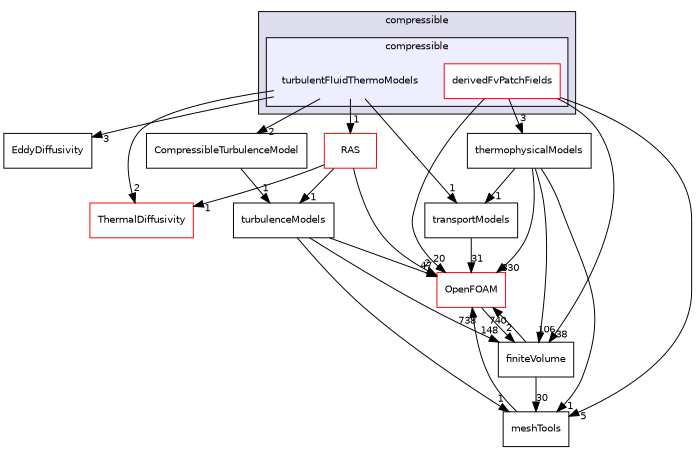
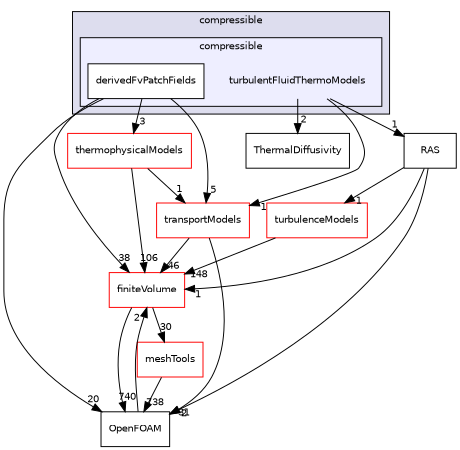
node "derivedFvPatchFields": color red -> black
node "EddyDiffusivity": removed
node "CompressibleTurbulenceModel": removed
node "RAS": color red -> black
node "thermophysicalModels": color black -> red
edge "RAS" -> "ThermalDiffusivity": now "RAS" -> "finiteVolume"
node "ThermalDiffusivity": color red -> black
node "turbulenceModels": color black -> red
node "transportModels": color black -> red
edge "thermophysicalModels" -> "OpenFOAM": removed
edge "derivedFvPatchFields" -> "meshTools": now "derivedFvPatchFields" -> "transportModels"
edge "transportModels" -> "finiteVolume": added
edge "turbulenceModels" -> "OpenFOAM": removed
node "OpenFOAM": color red -> black
edge "thermophysicalModels" -> "meshTools": removed
edge "turbulenceModels" -> "meshTools": removed
node "finiteVolume": color black -> red
node "meshTools": color black -> red
